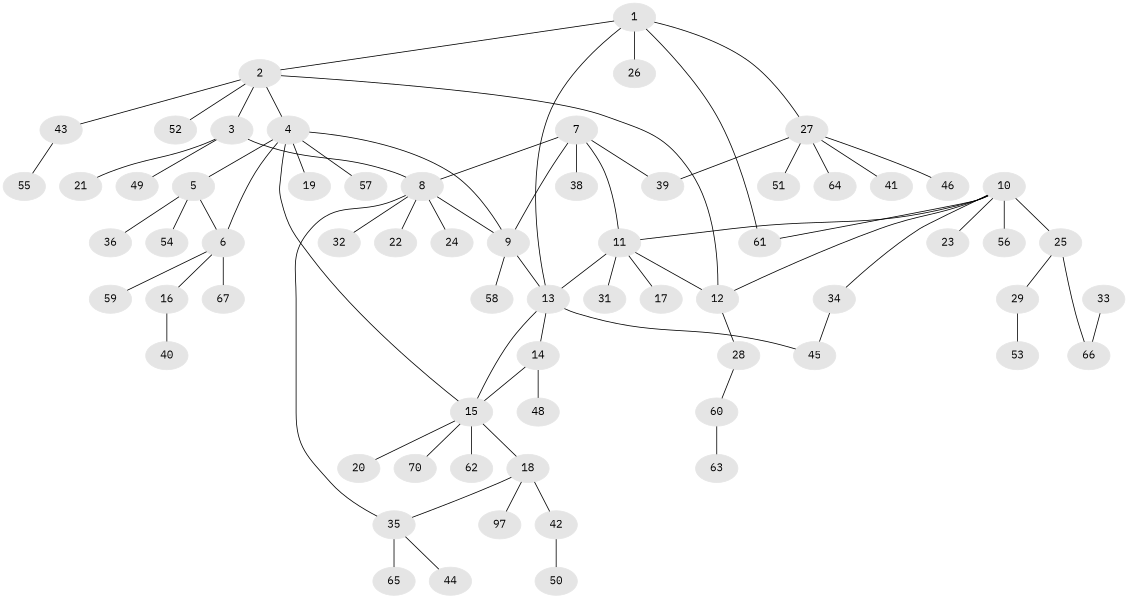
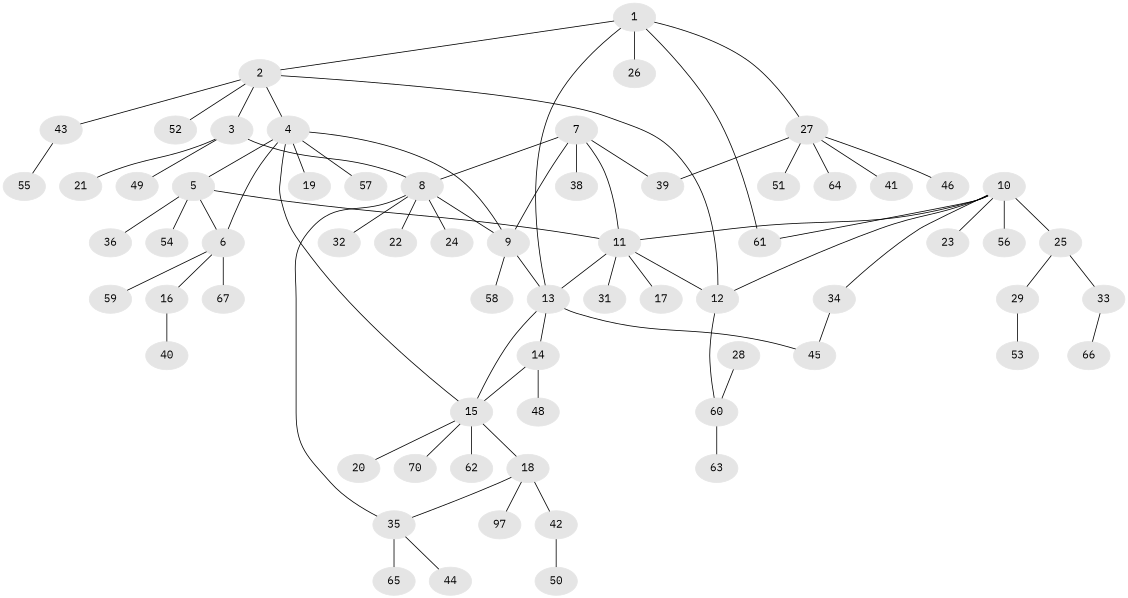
edge "5" -- "11": added
edge "25" -- "66": now "25" -- "33"
edge "12" -- "28": now "12" -- "60"
